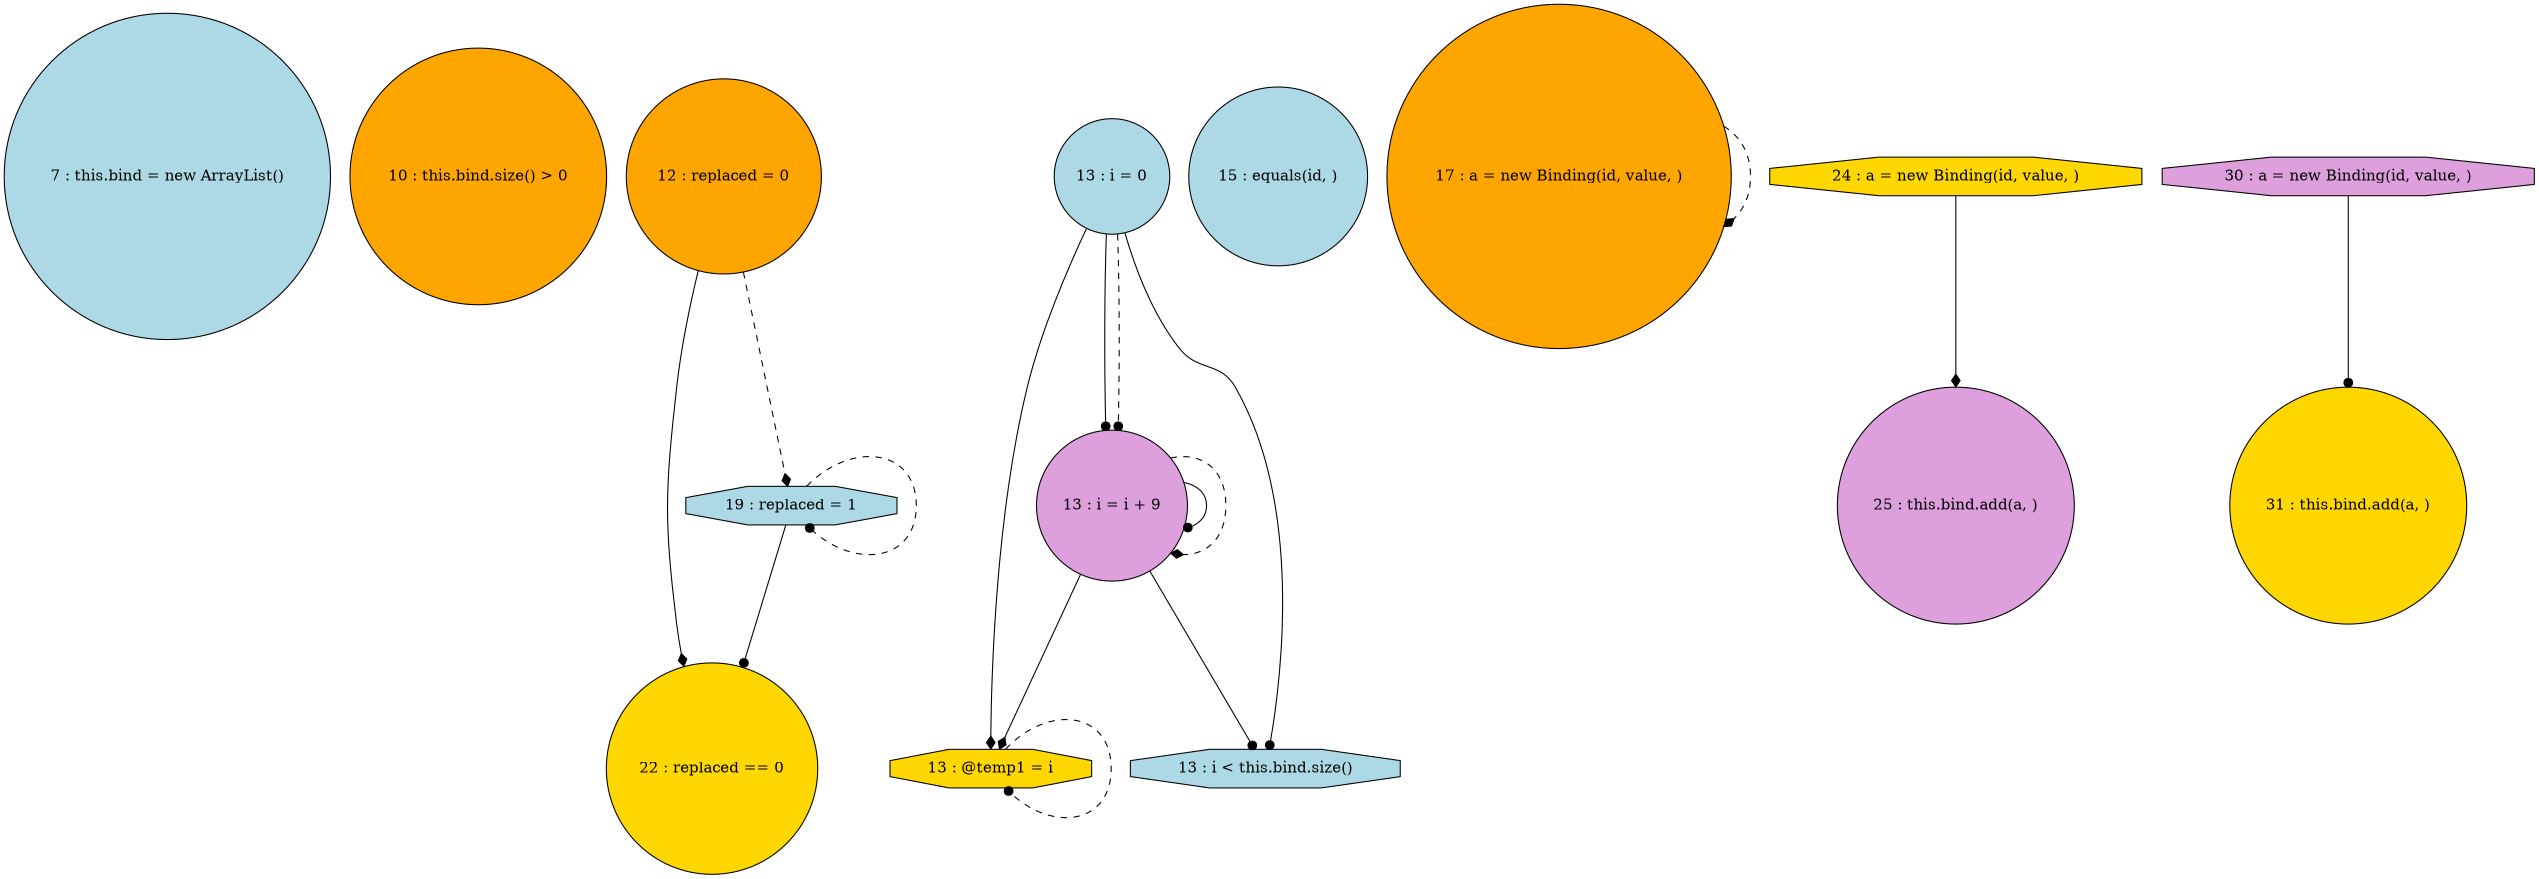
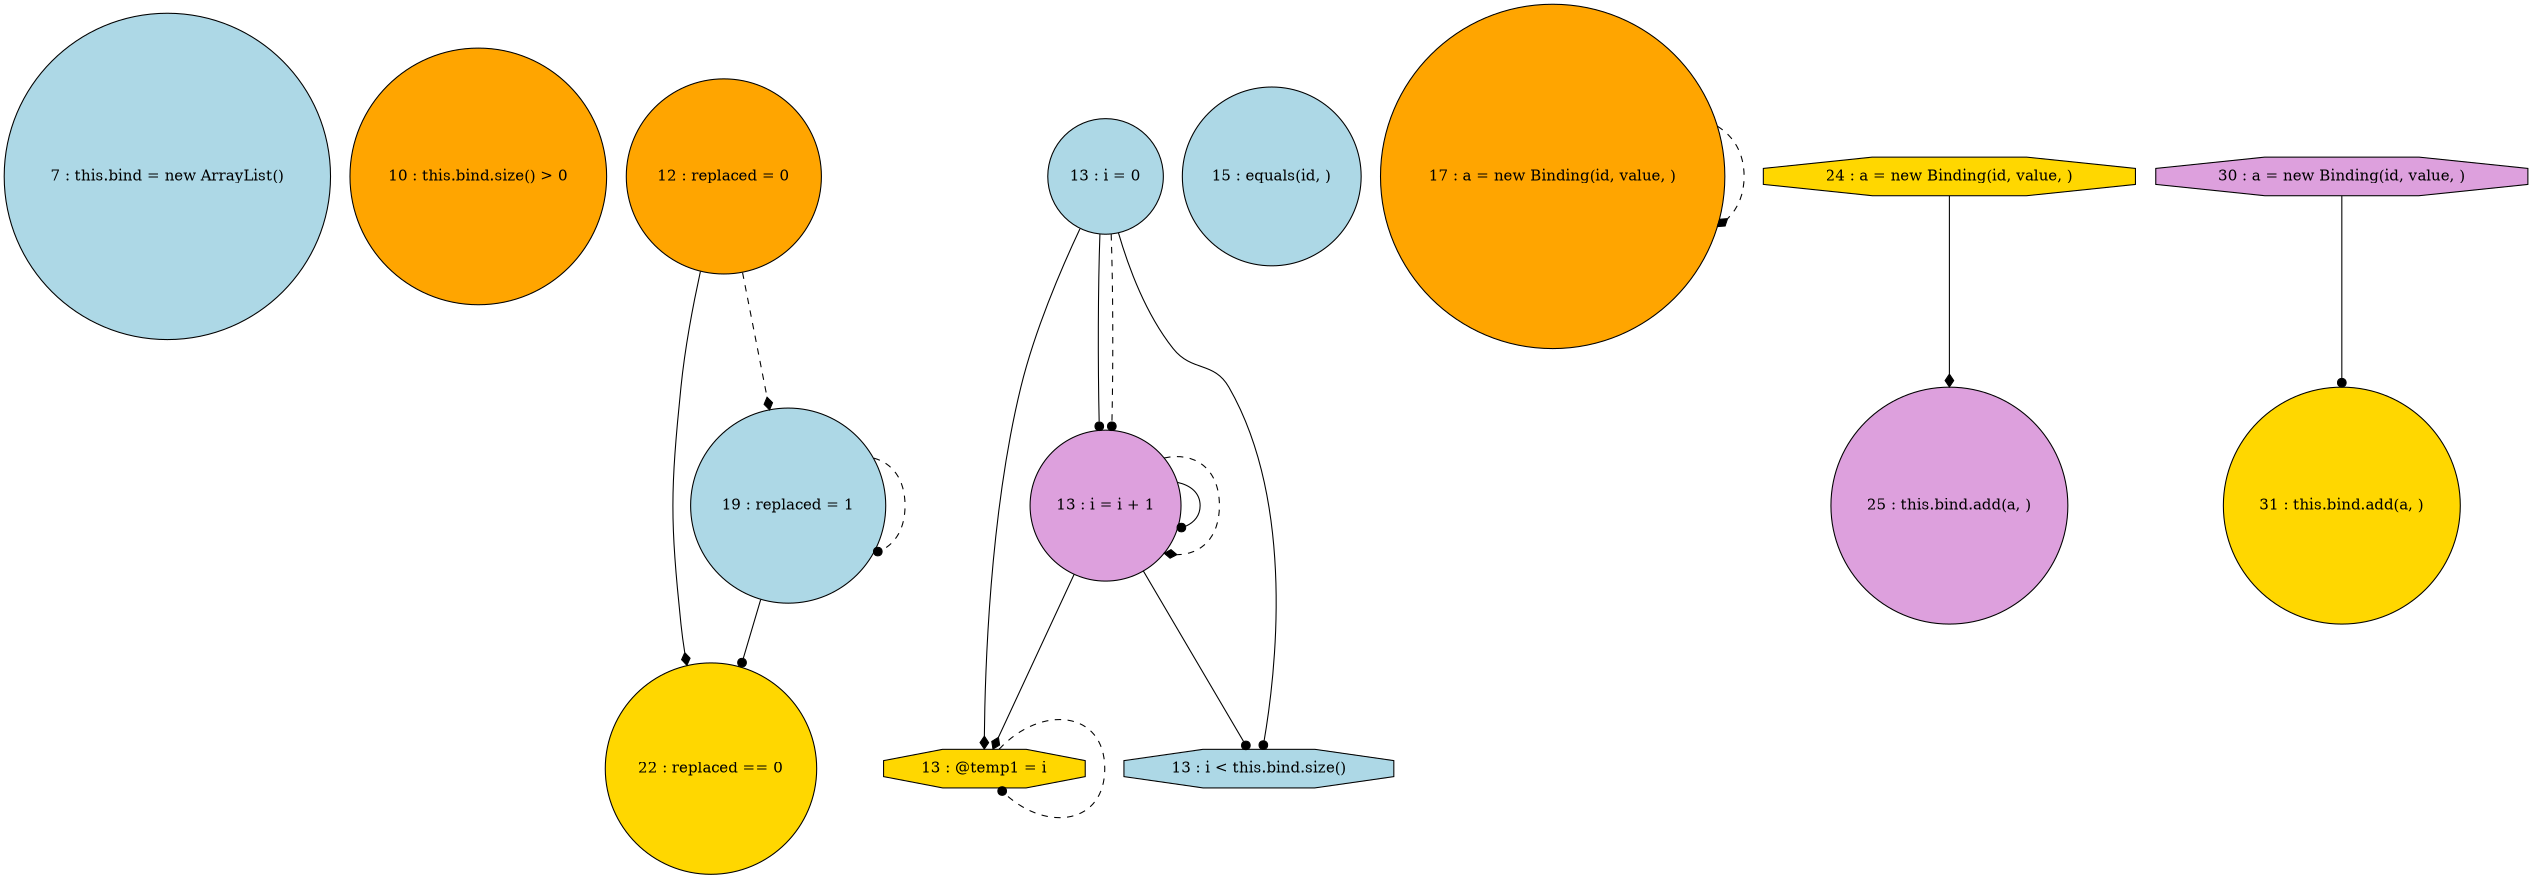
node "19 : replaced = 1": shape octagon -> circle
node "13 : i = i + 9": label "13 : i = i + 9" -> "13 : i = i + 1"
